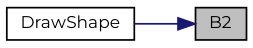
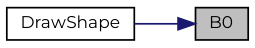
node "B2": label "B2" -> "B0"
